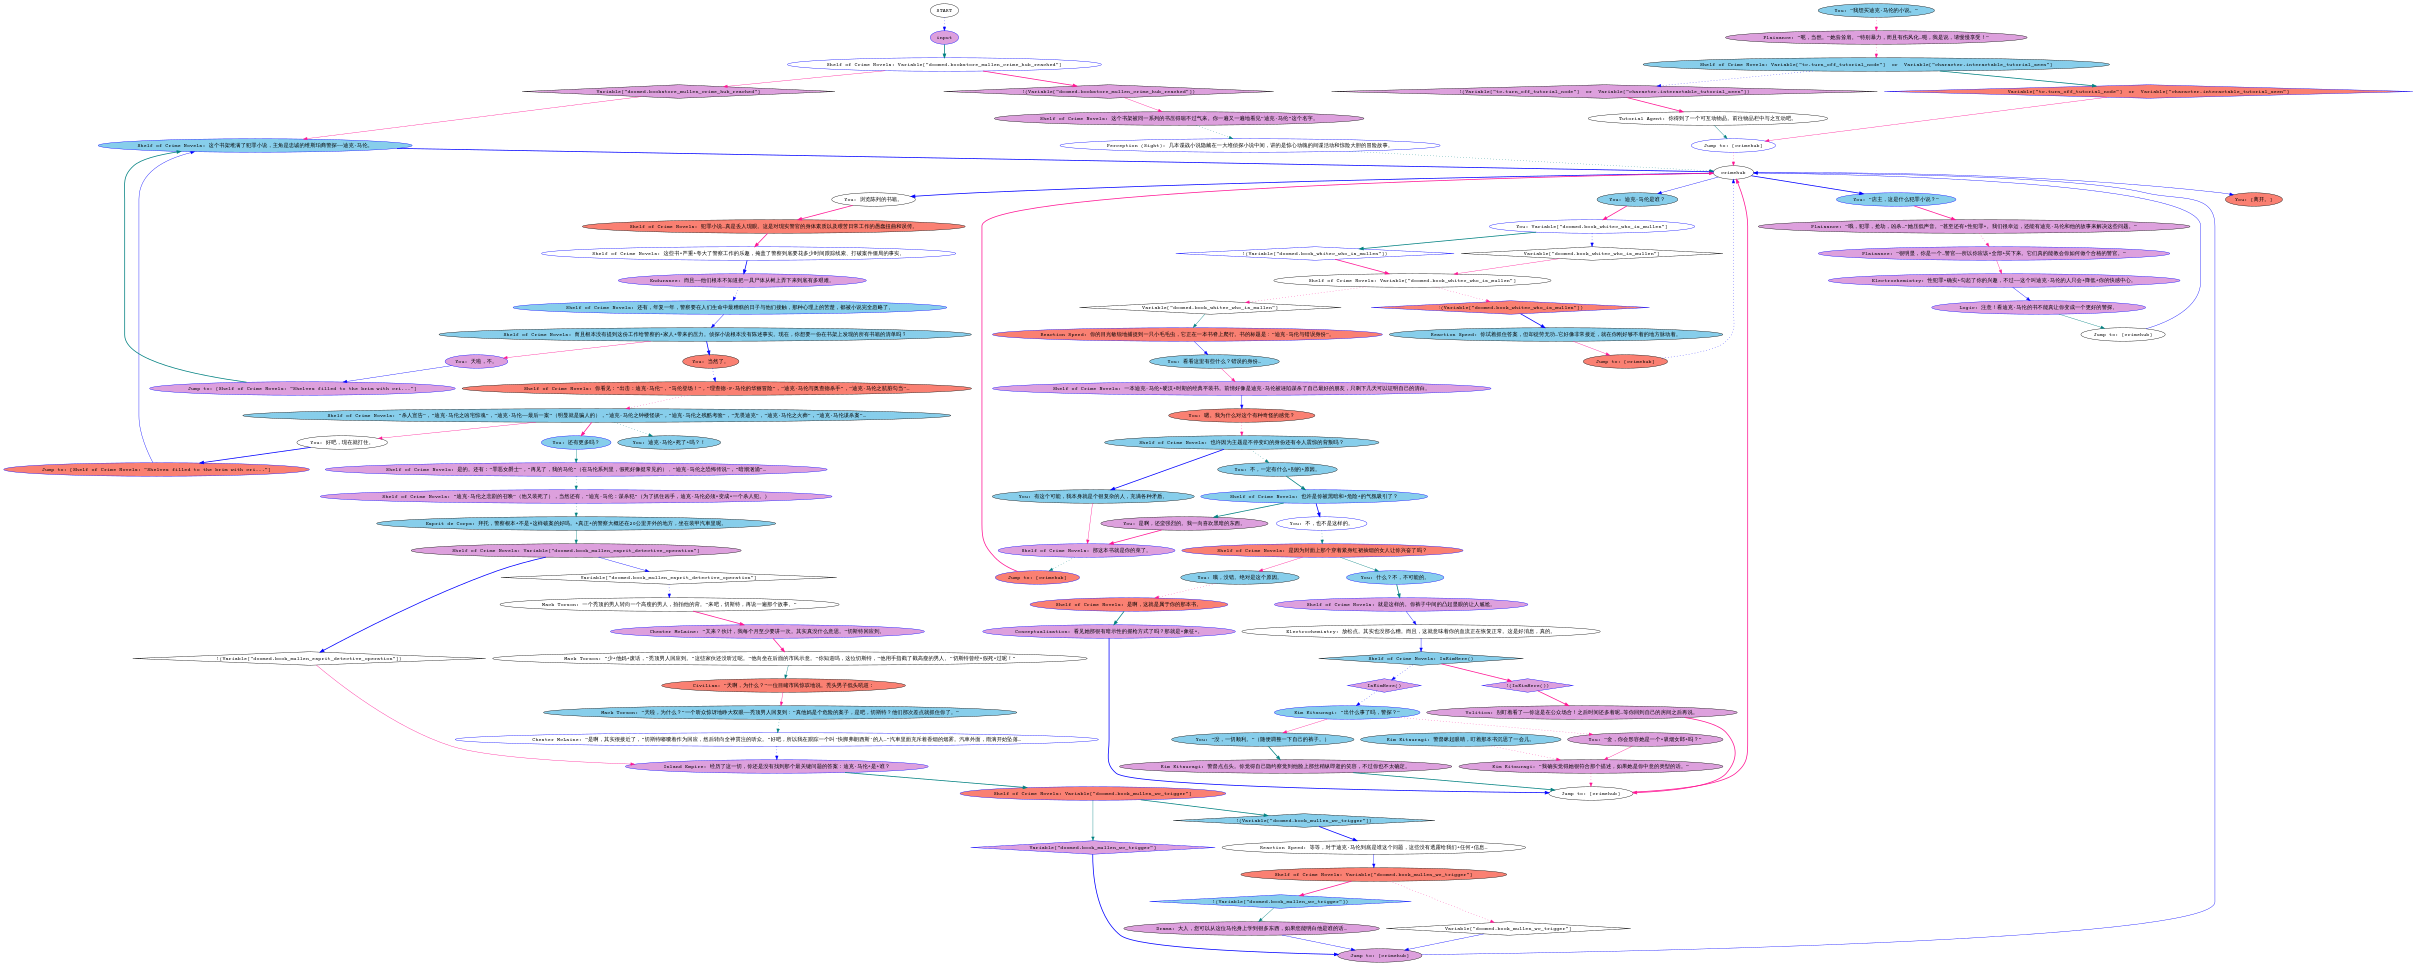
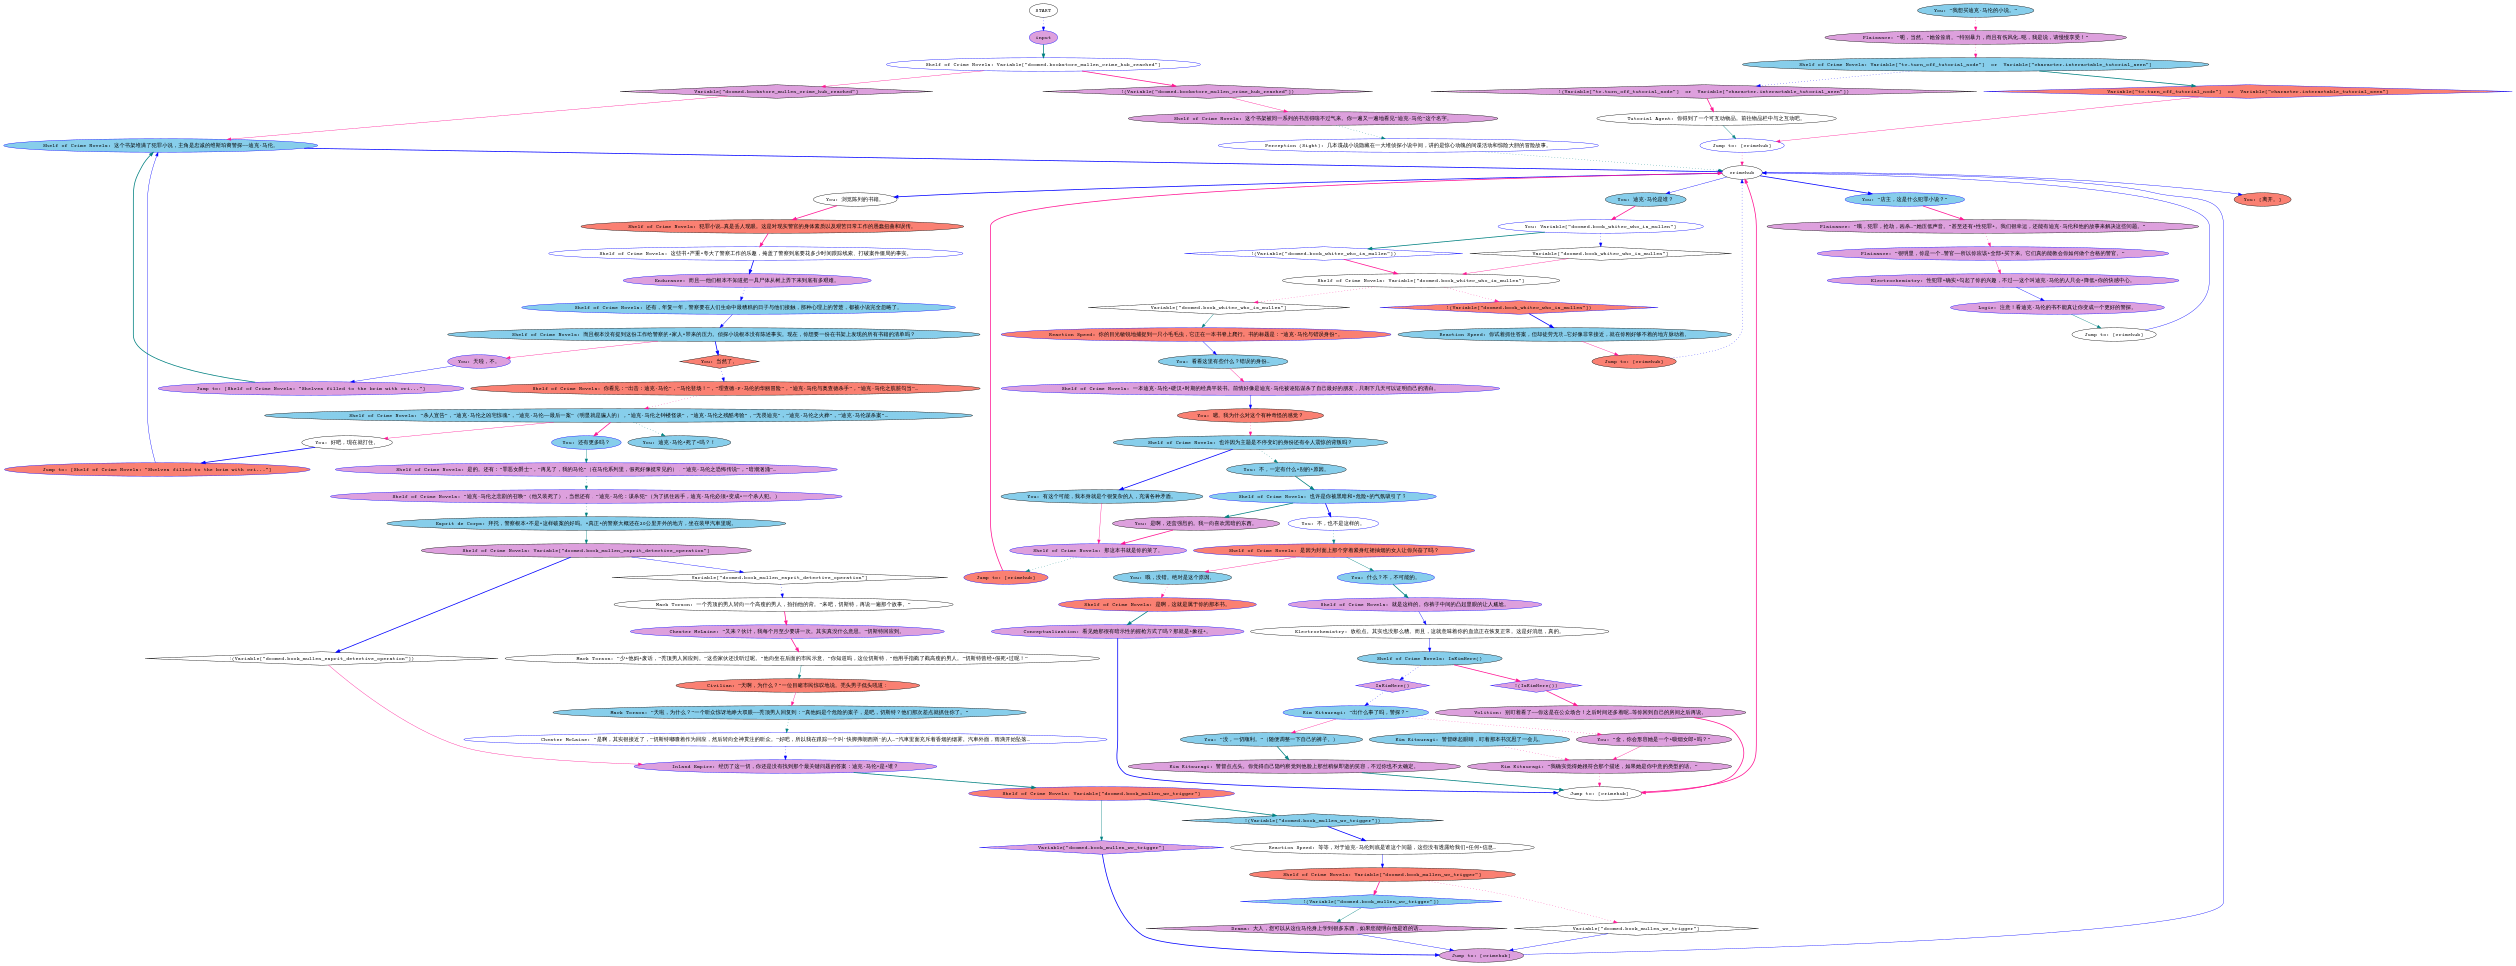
node "You: 当然了。": shape ellipse -> diamond
node "Shelf of Crime Novels: IsKimHere()": shape diamond -> ellipse
node "Drama: 大人，您可以从这位马伦身上学到很多东西，如果您能明白他是谁的话…": shape ellipse -> diamond
